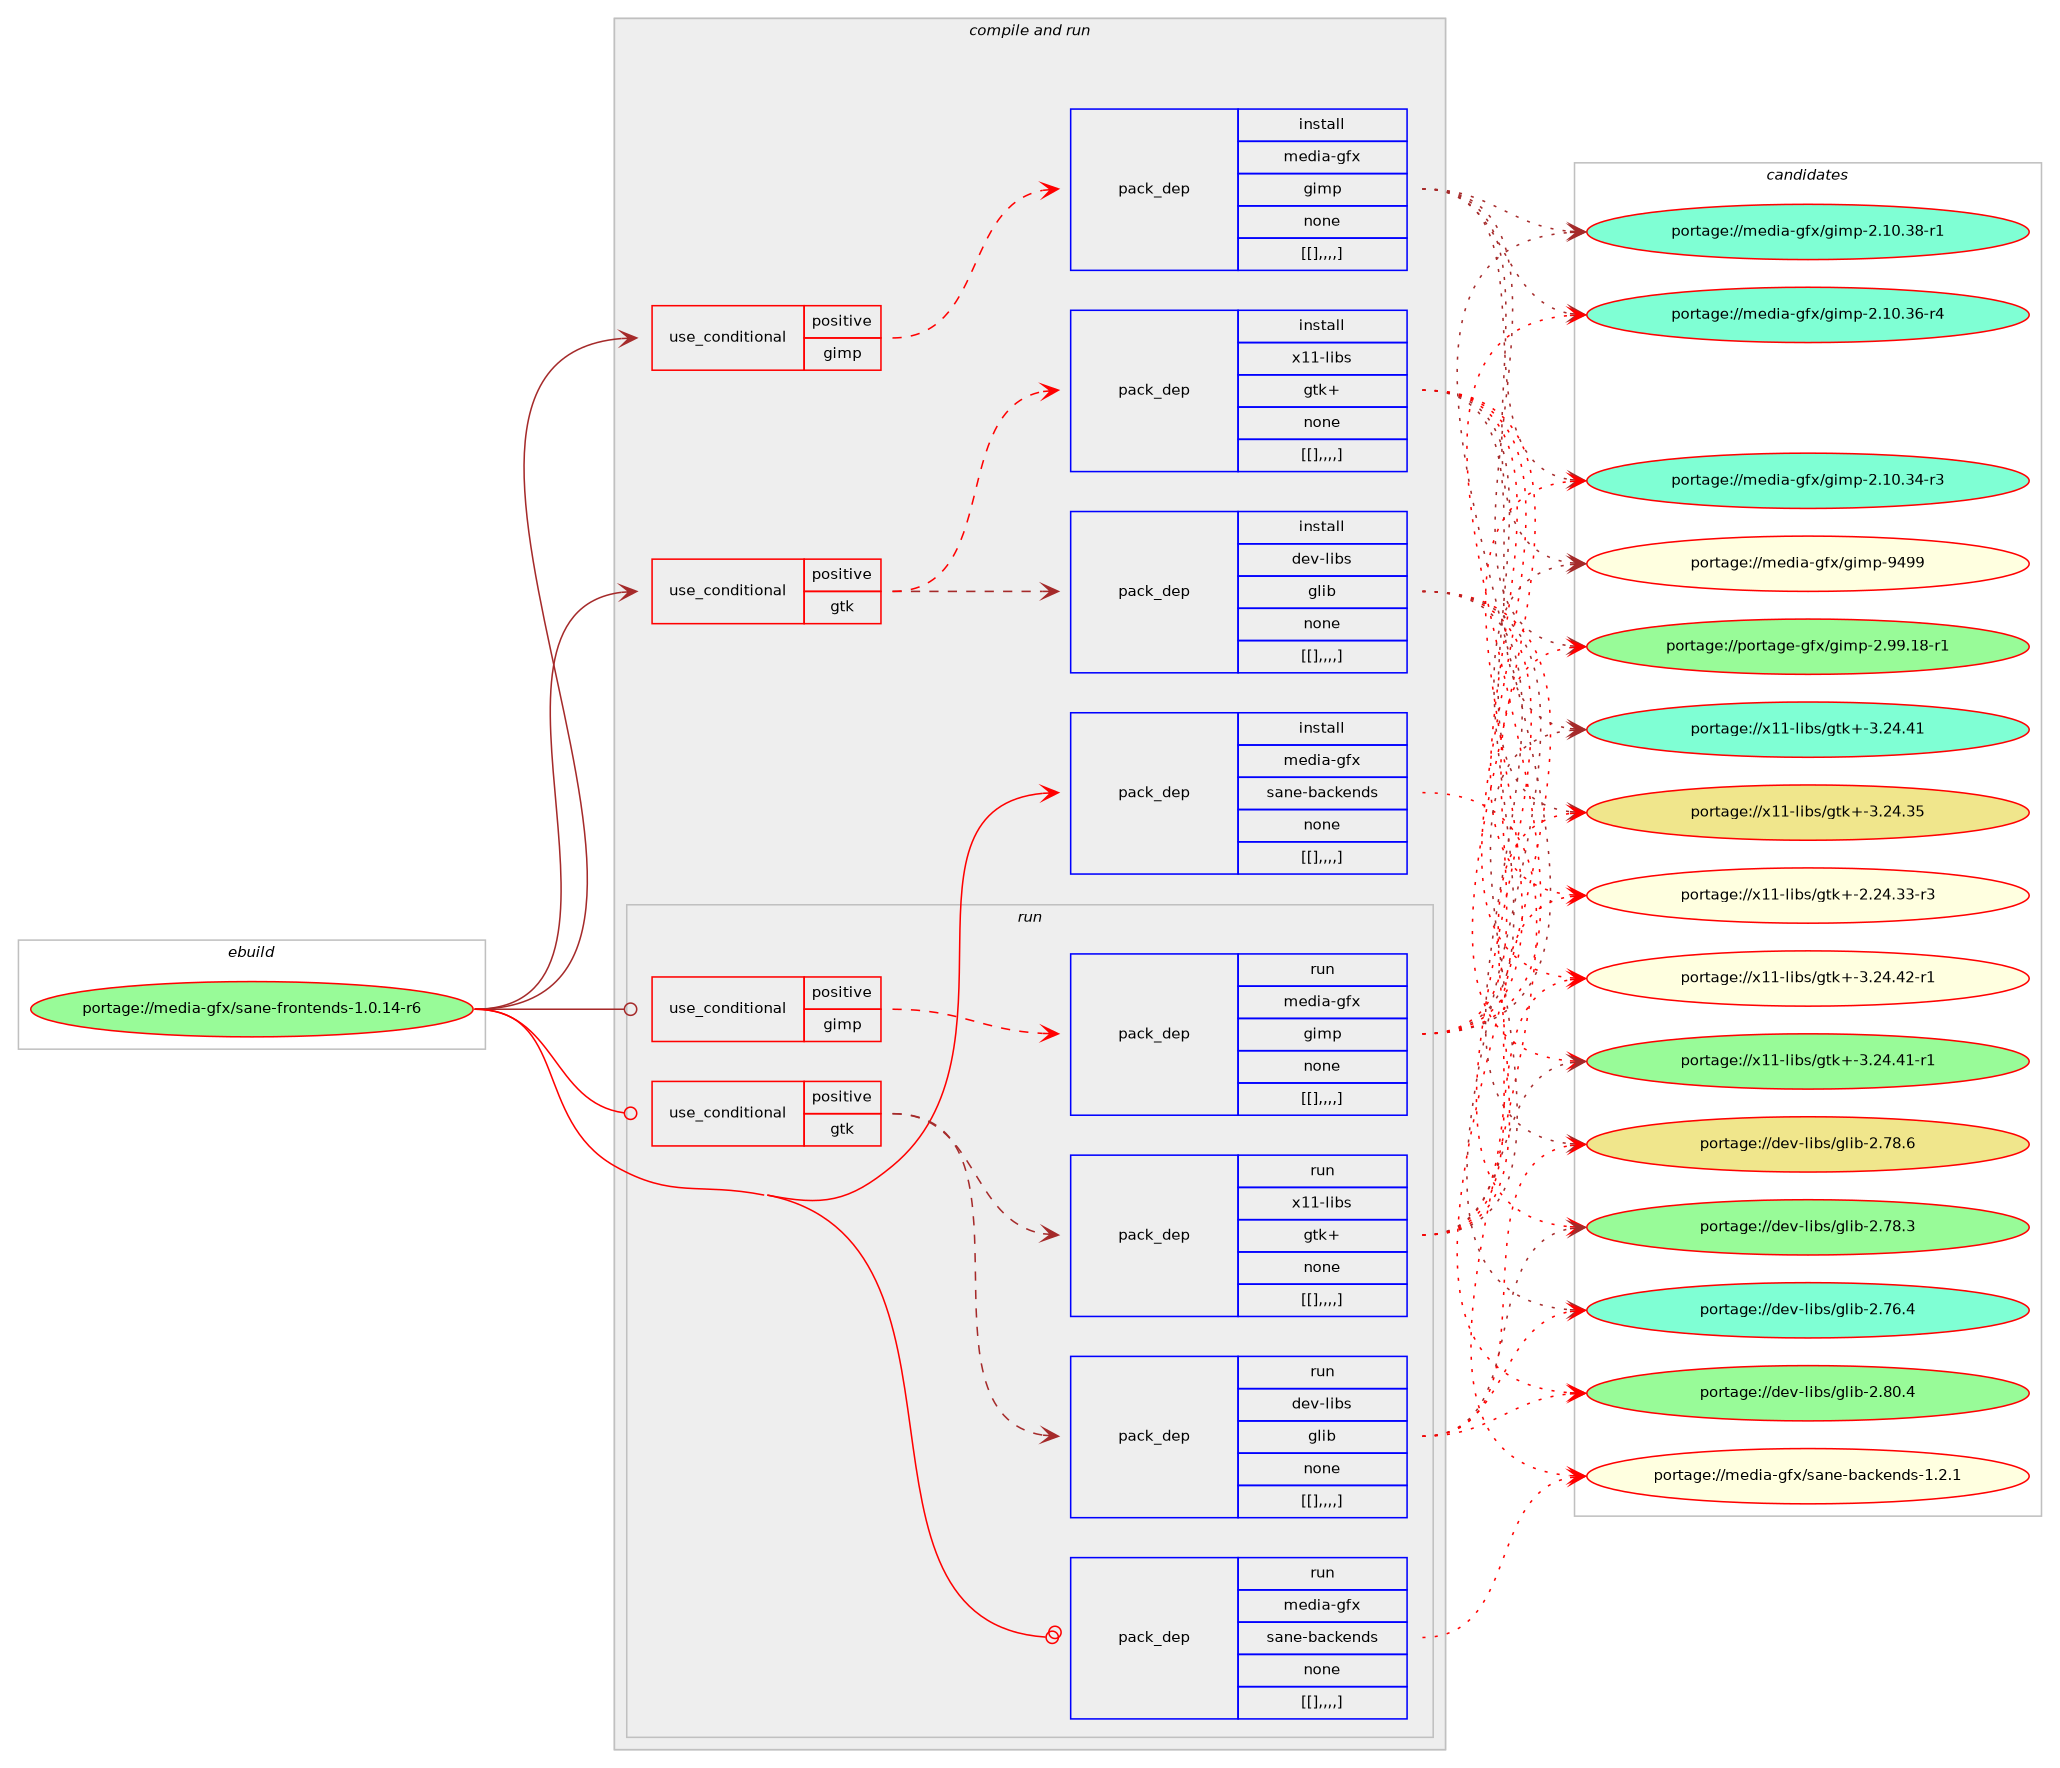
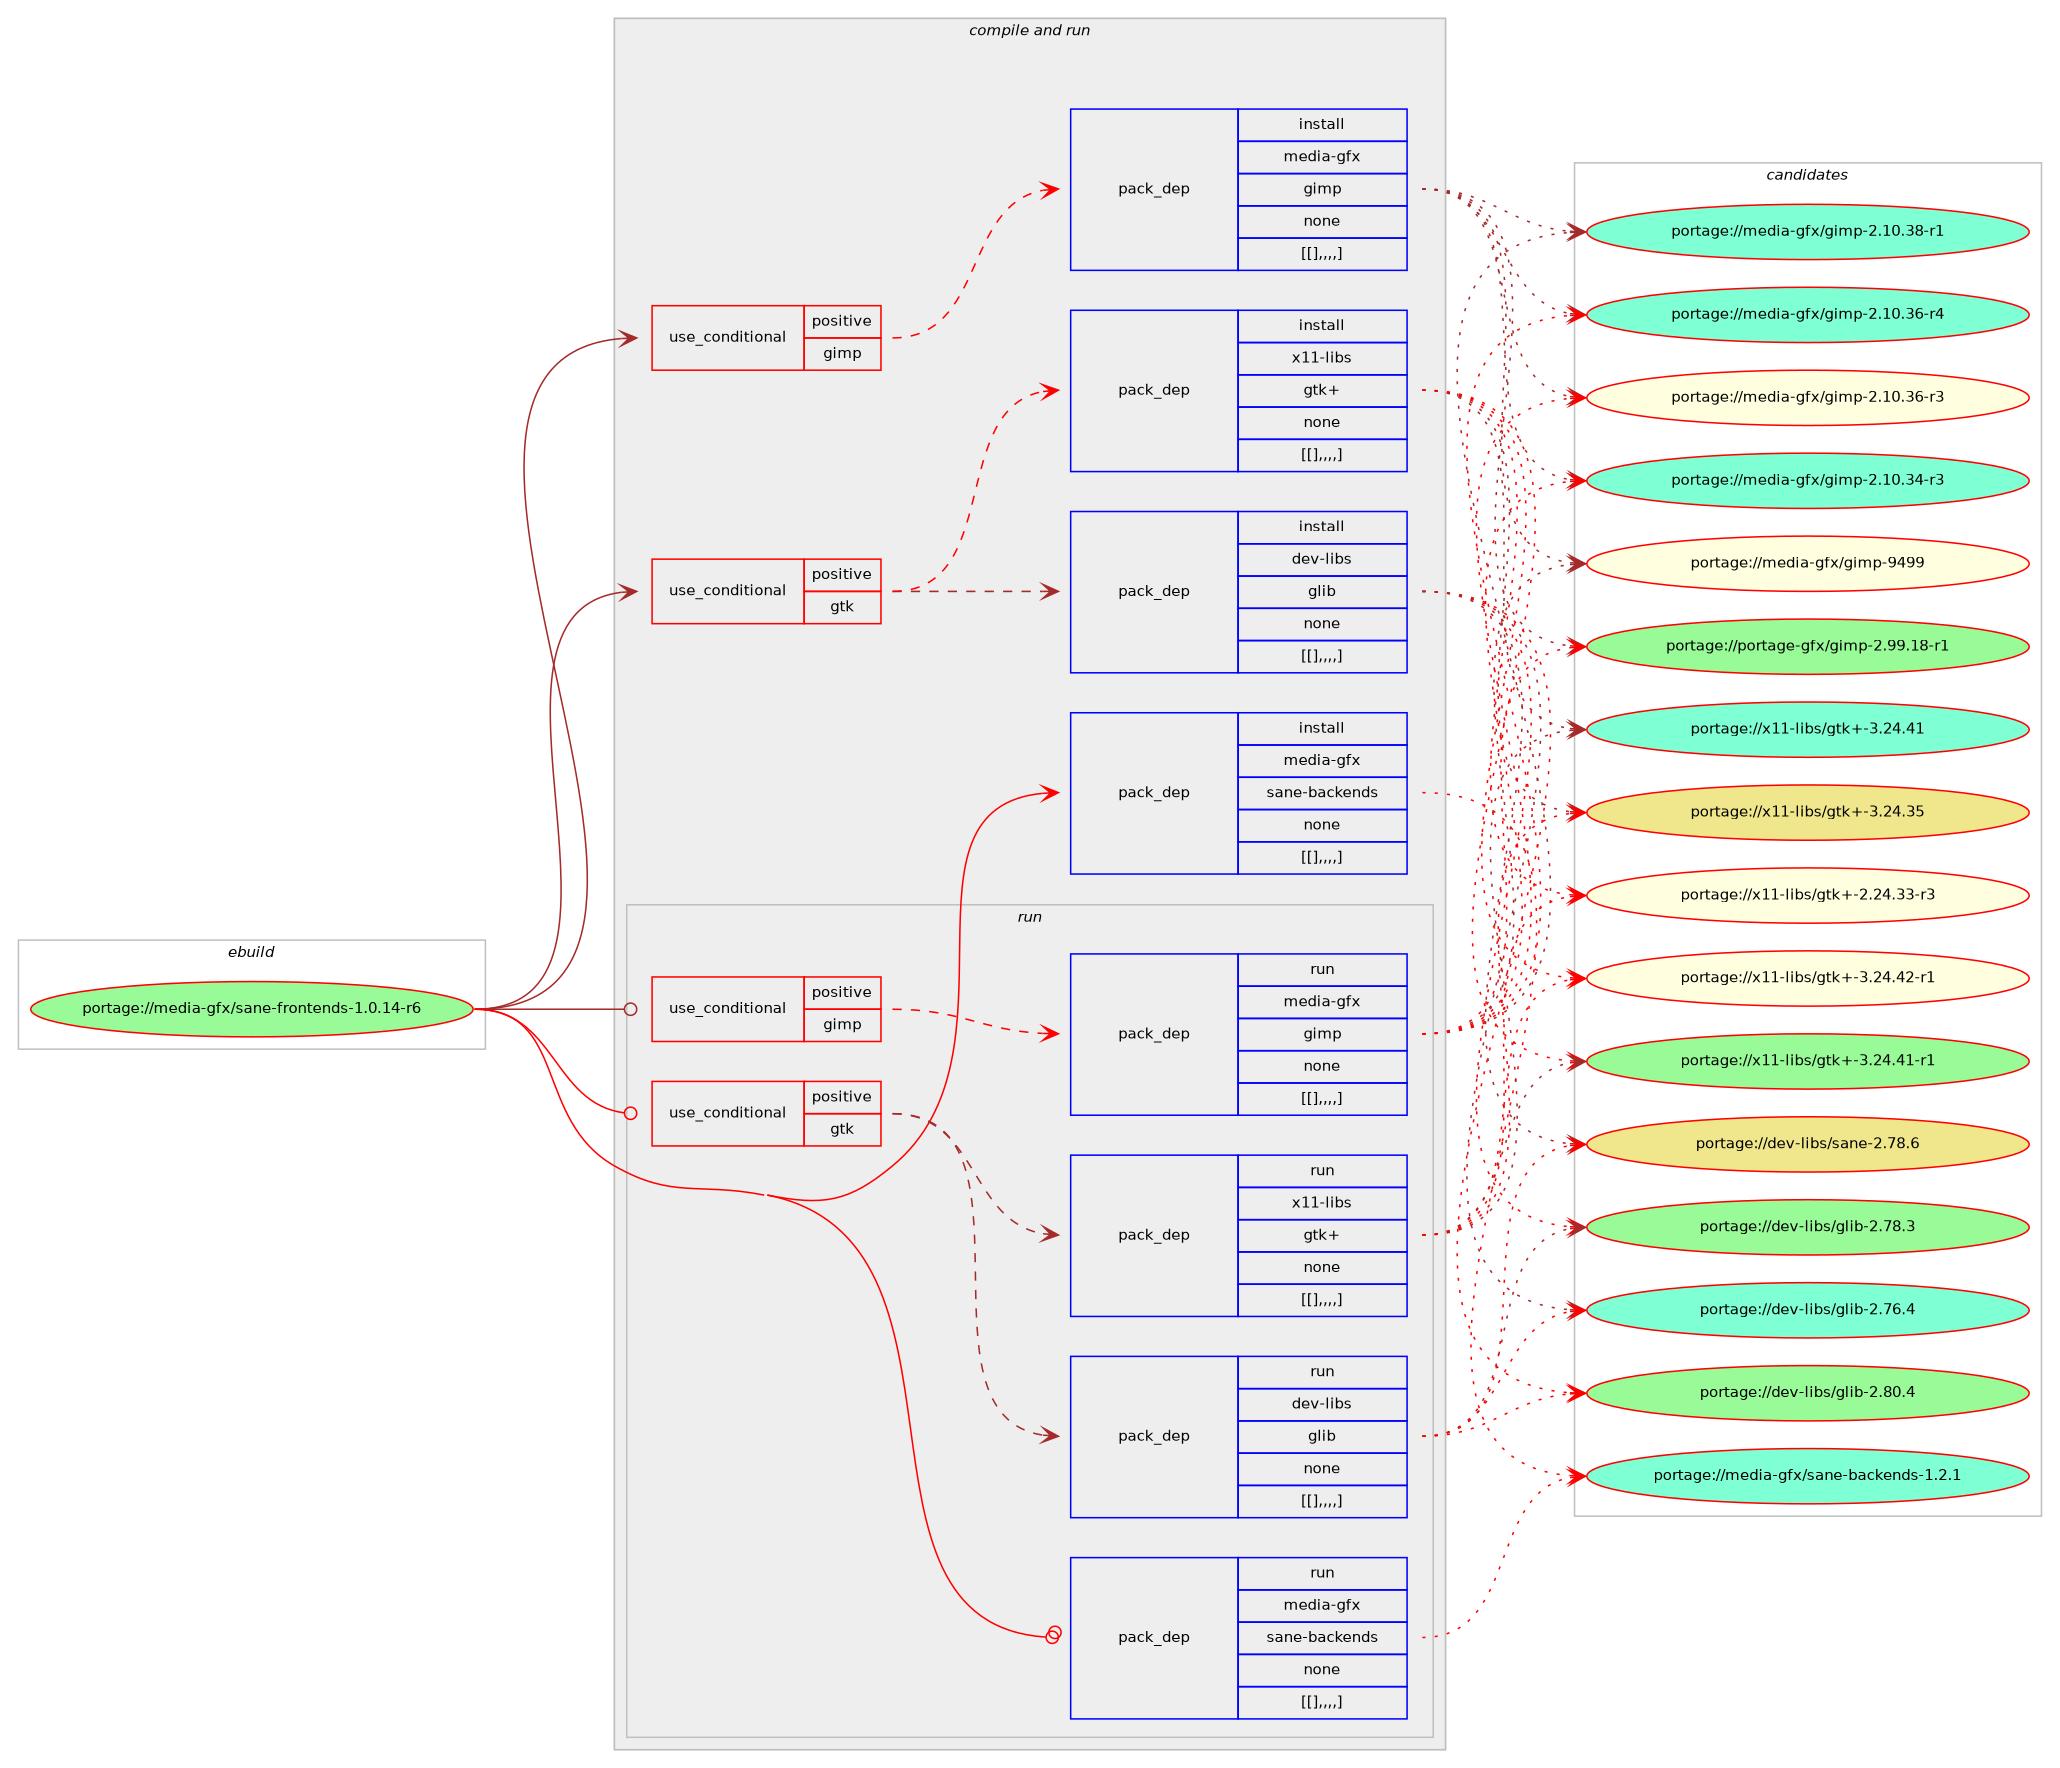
node "portage://media-gfx/gimp-2.10.36-r3": added
node "portage://dev-libs/glib-2.78.6": label "portage://dev-libs/glib-2.78.6" -> "portage://dev-libs/sane-2.78.6"
node "portage://media-gfx/sane-backends-1.2.1": fillcolor lightyellow -> aquamarine
